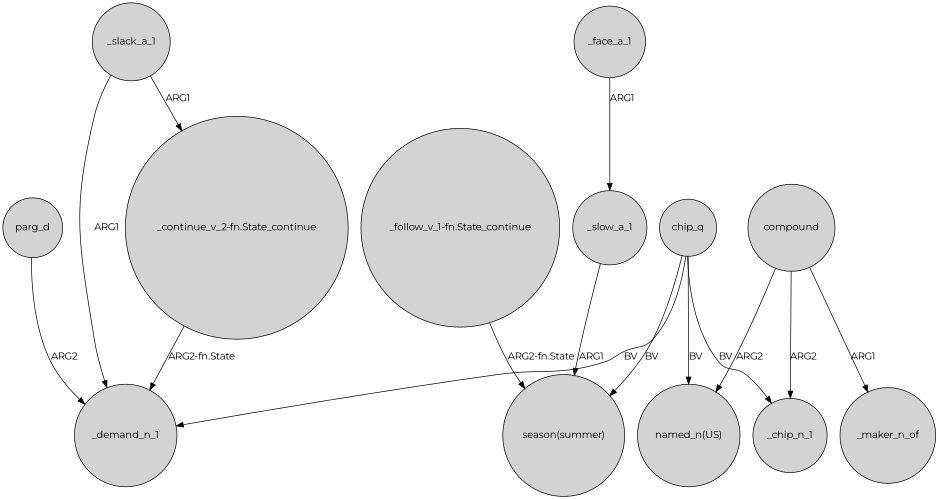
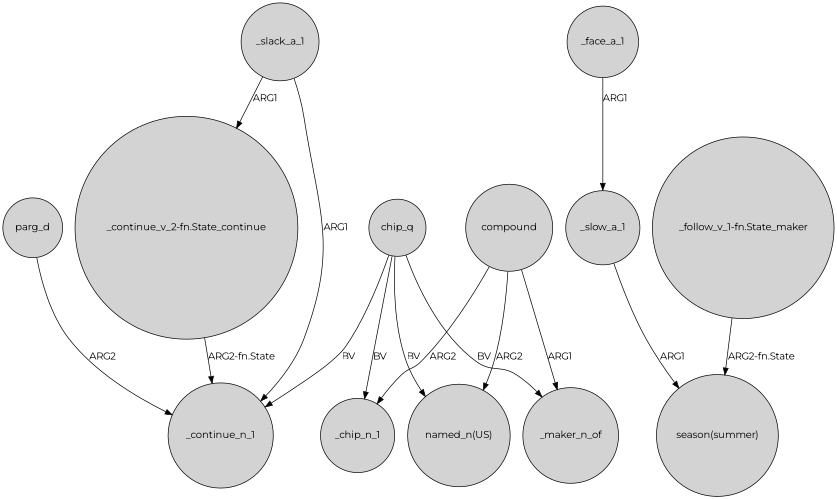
node "_follow_v_1-fn.State_continue": label "_follow_v_1-fn.State_continue" -> "_follow_v_1-fn.State_maker"
edge "chip_q" -> "season(summer)": now "chip_q" -> "_maker_n_of"
node "_demand_n_1": label "_demand_n_1" -> "_continue_n_1"
